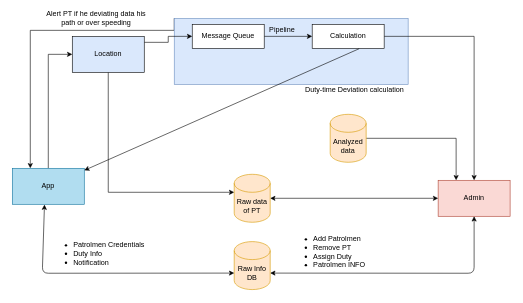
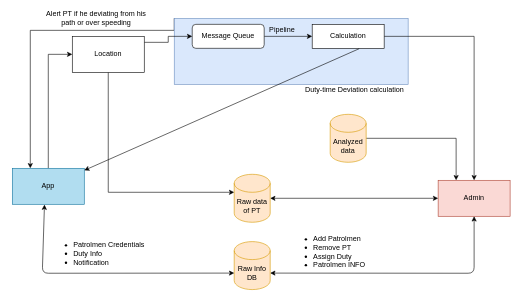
node "Alert PT if he deviating data his path or over speeding": label "Alert PT if he deviating data his path or over speeding" -> "Alert PT if he deviating from his path or over speeding"
node "Message Queue": shape rectangle -> rounded rectangle
node "Location": fillcolor #dae8fc -> #ffffff
